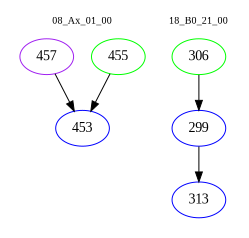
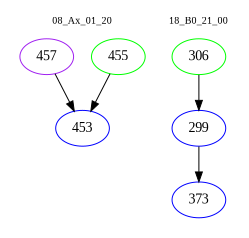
cluster "08_Ax_01_00": label "08_Ax_01_00" -> "08_Ax_01_20"
node "313": label "313" -> "373"
